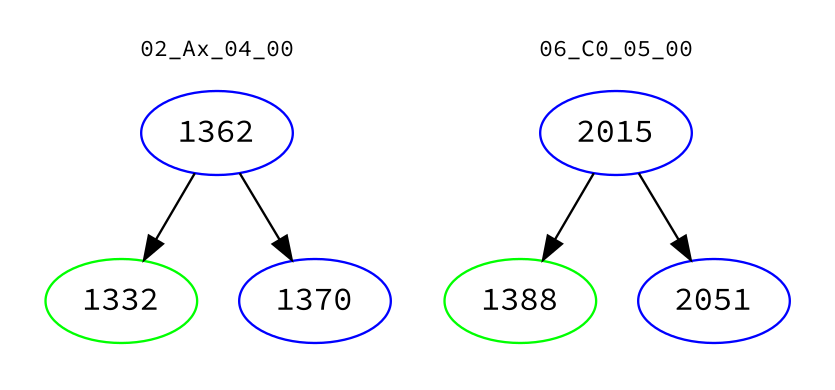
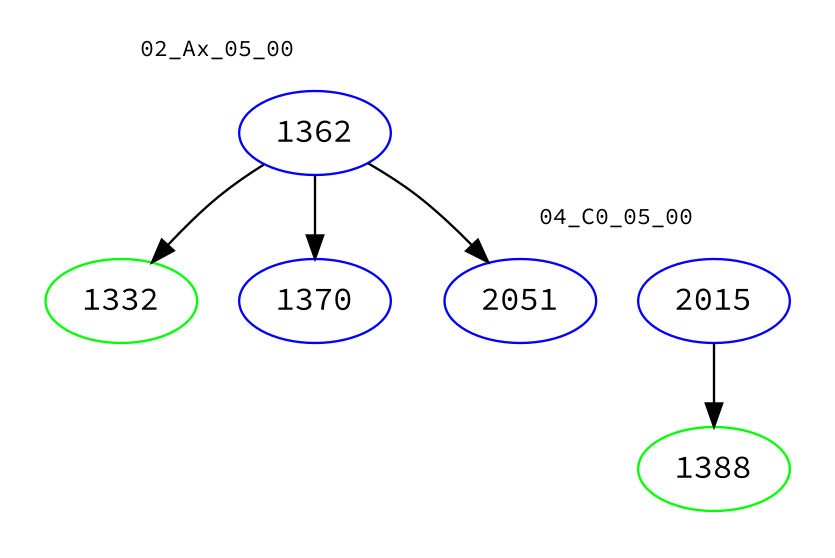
cluster "02_Ax_04_00": label "02_Ax_04_00" -> "02_Ax_05_00"
cluster "06_C0_05_00": label "06_C0_05_00" -> "04_C0_05_00"
edge "2015" -> "2051": now "1362" -> "2051"
